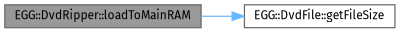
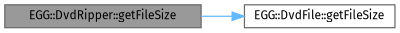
node "EGG::DvdRipper::loadToMainRAM": label "EGG::DvdRipper::loadToMainRAM" -> "EGG::DvdRipper::getFileSize"
